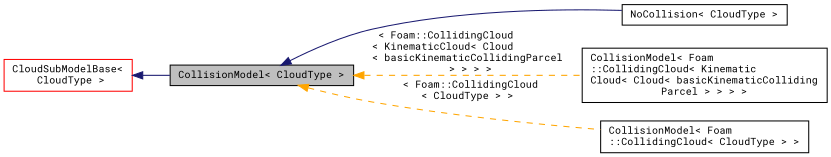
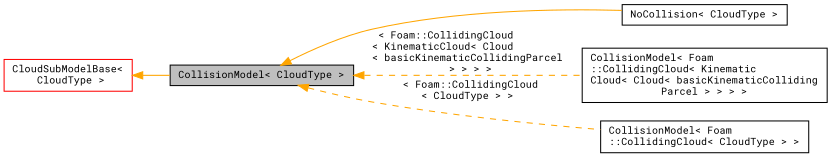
edge "NoCollision< CloudType >" -> "CollisionModel< CloudType >": color midnightblue -> orange
edge "CollisionModel< CloudType >" -> "CloudSubModelBase< CloudType >": color midnightblue -> orange
